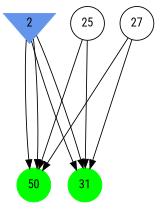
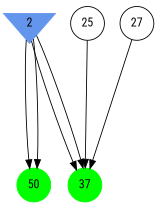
edge "25" -> "50": removed
edge "27" -> "50": removed
node "31": label "31" -> "37"
